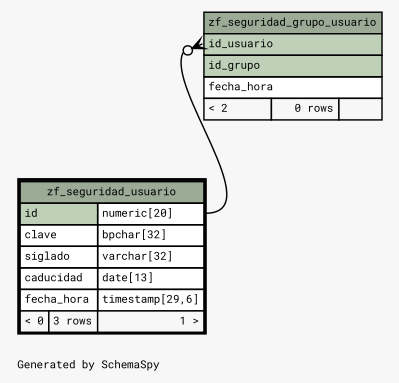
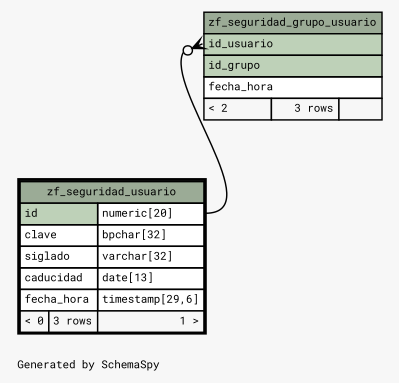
node "zf_seguridad_grupo_usuario": text "0 rows" -> "3 rows"
